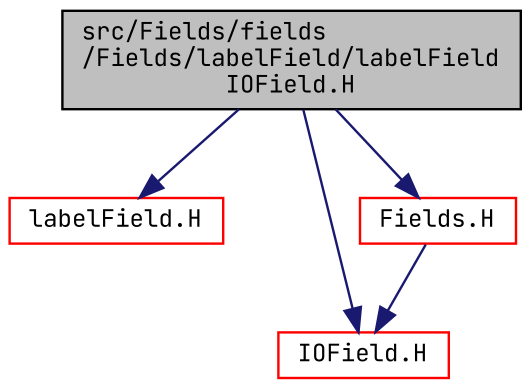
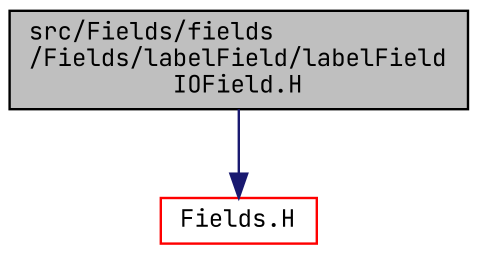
node "labelField.H": removed
node "IOField.H": removed
